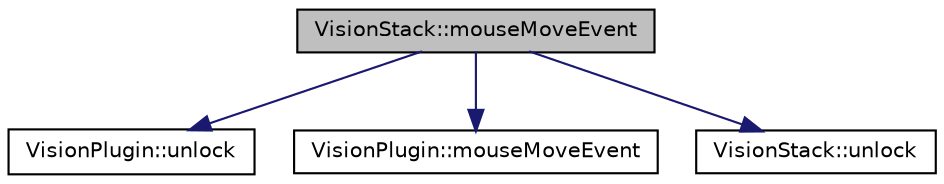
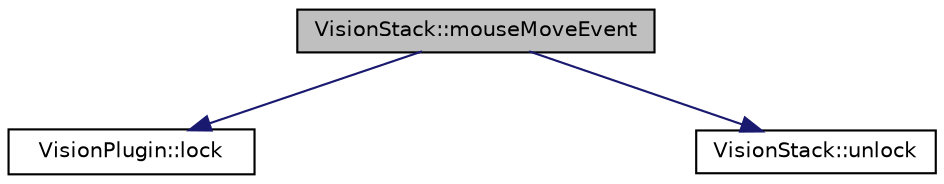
node "VisionPlugin::unlock": label "VisionPlugin::unlock" -> "VisionPlugin::lock"
node "VisionPlugin::mouseMoveEvent": removed
